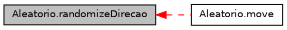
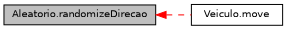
node "Aleatorio.move": label "Aleatorio.move" -> "Veiculo.move"
